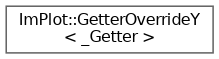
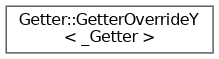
node "ImPlot::GetterOverrideY < _Getter >": label "ImPlot::GetterOverrideY < _Getter >" -> "Getter::GetterOverrideY < _Getter >"
